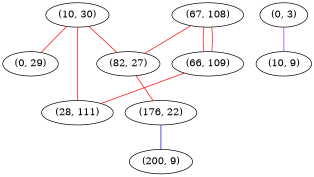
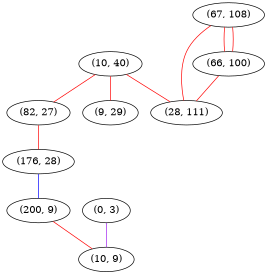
node "(10, 30)": label "(10, 30)" -> "(10, 40)"
edge "(67, 108)" -- "(82, 27)": now "(67, 108)" -- "(28, 111)"
node "(0, 29)": label "(0, 29)" -> "(9, 29)"
node "(66, 109)": label "(66, 109)" -> "(66, 100)"
node "(176, 22)": label "(176, 22)" -> "(176, 28)"
edge "(200, 9)" -- "(10, 9)": added
